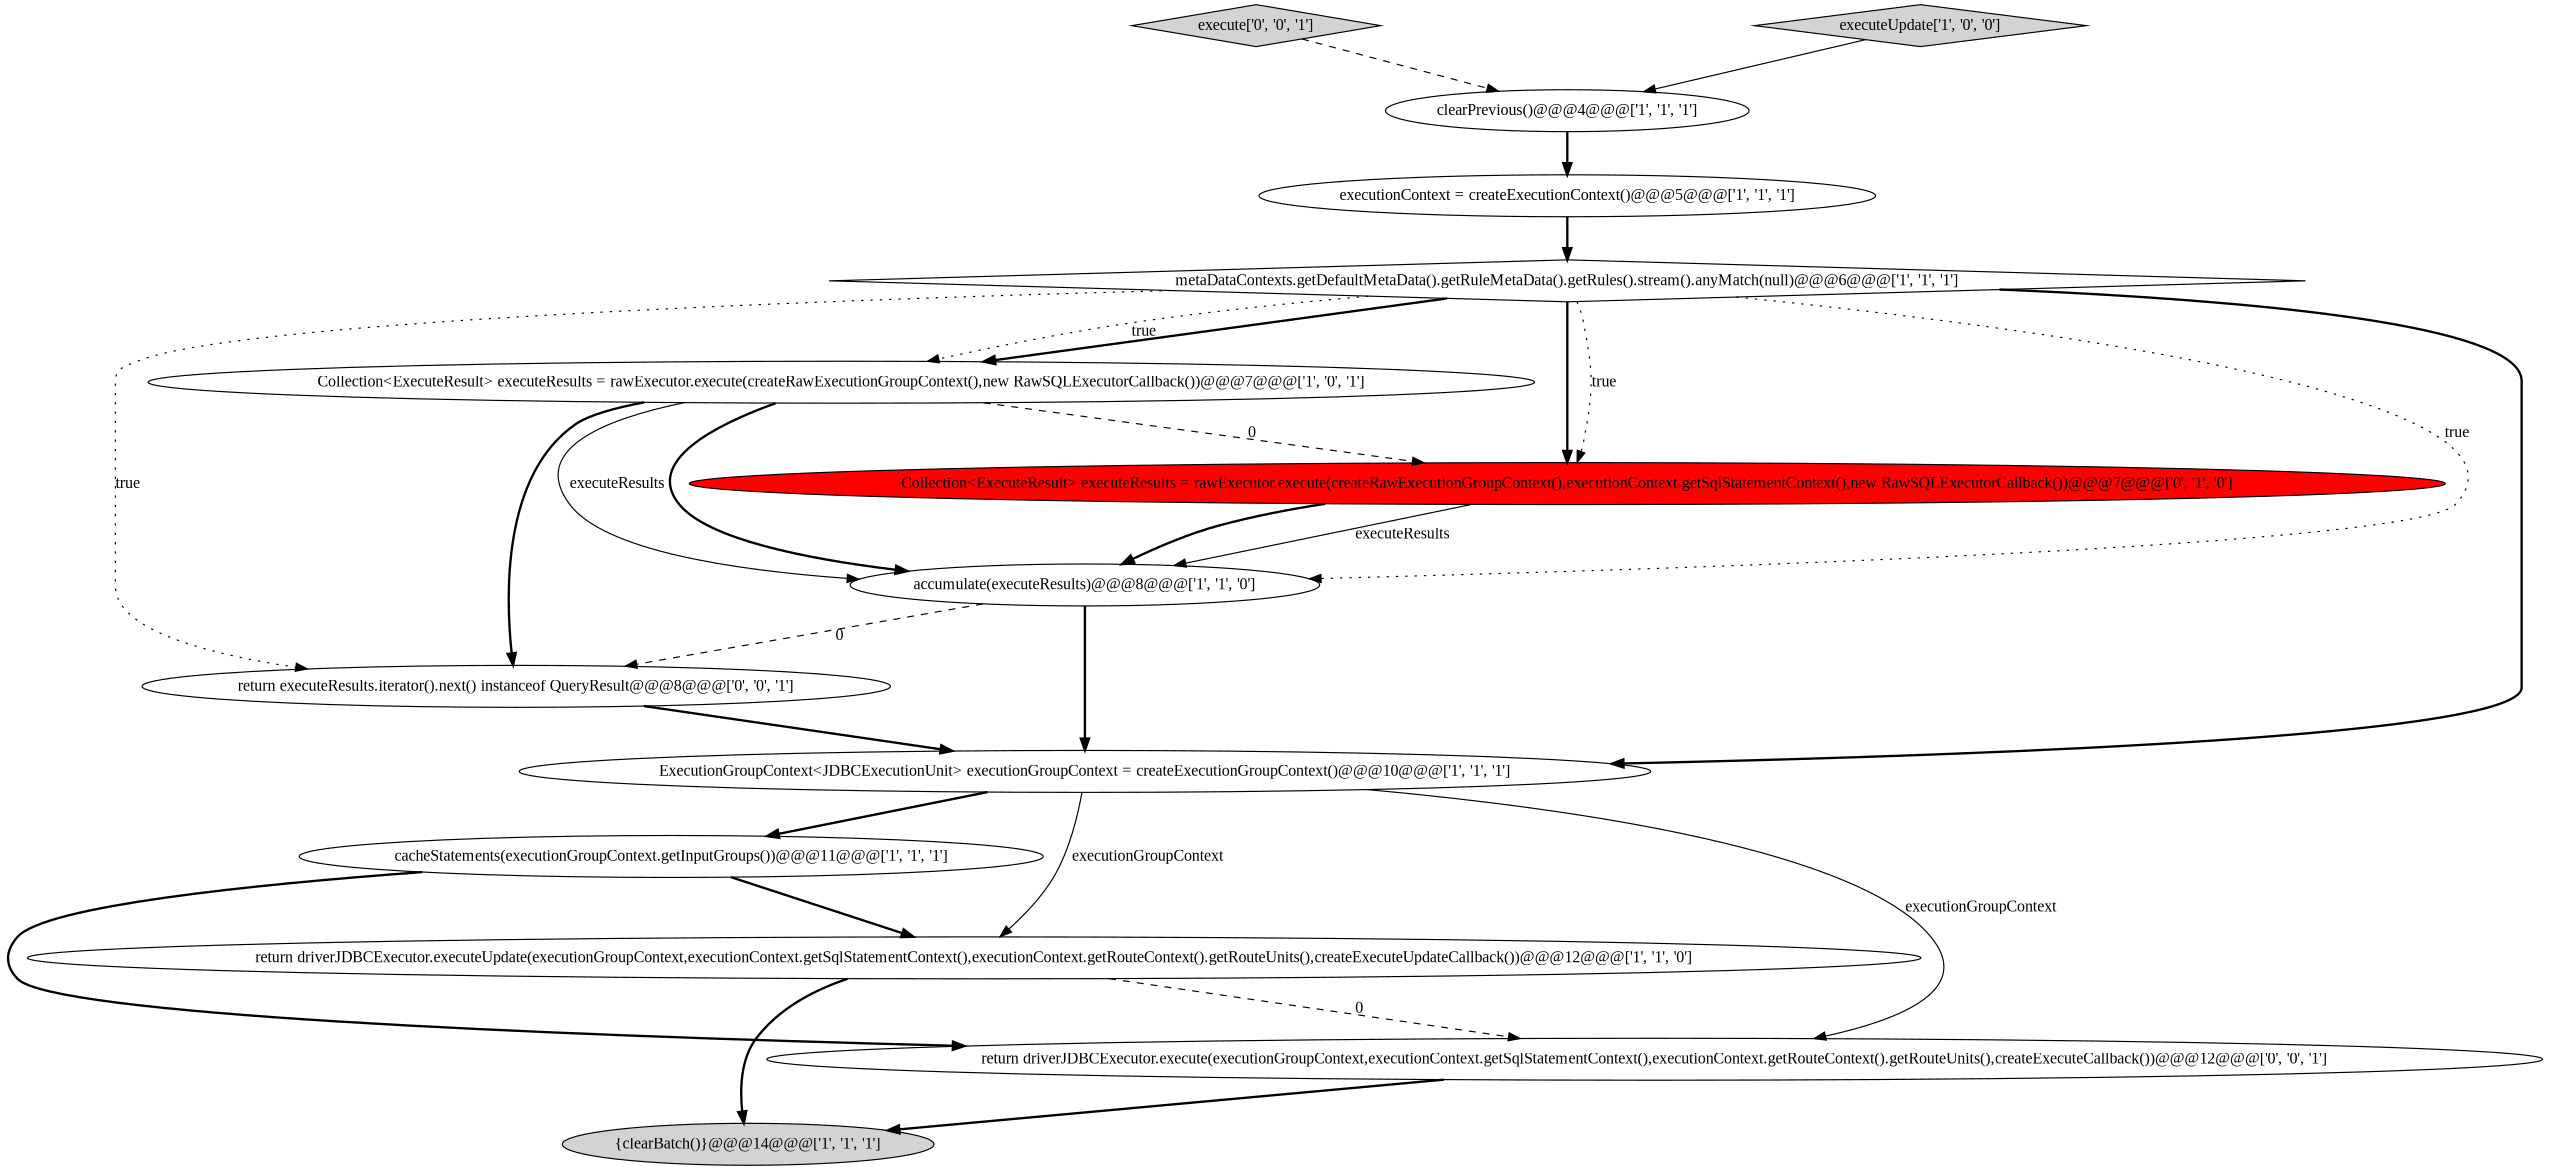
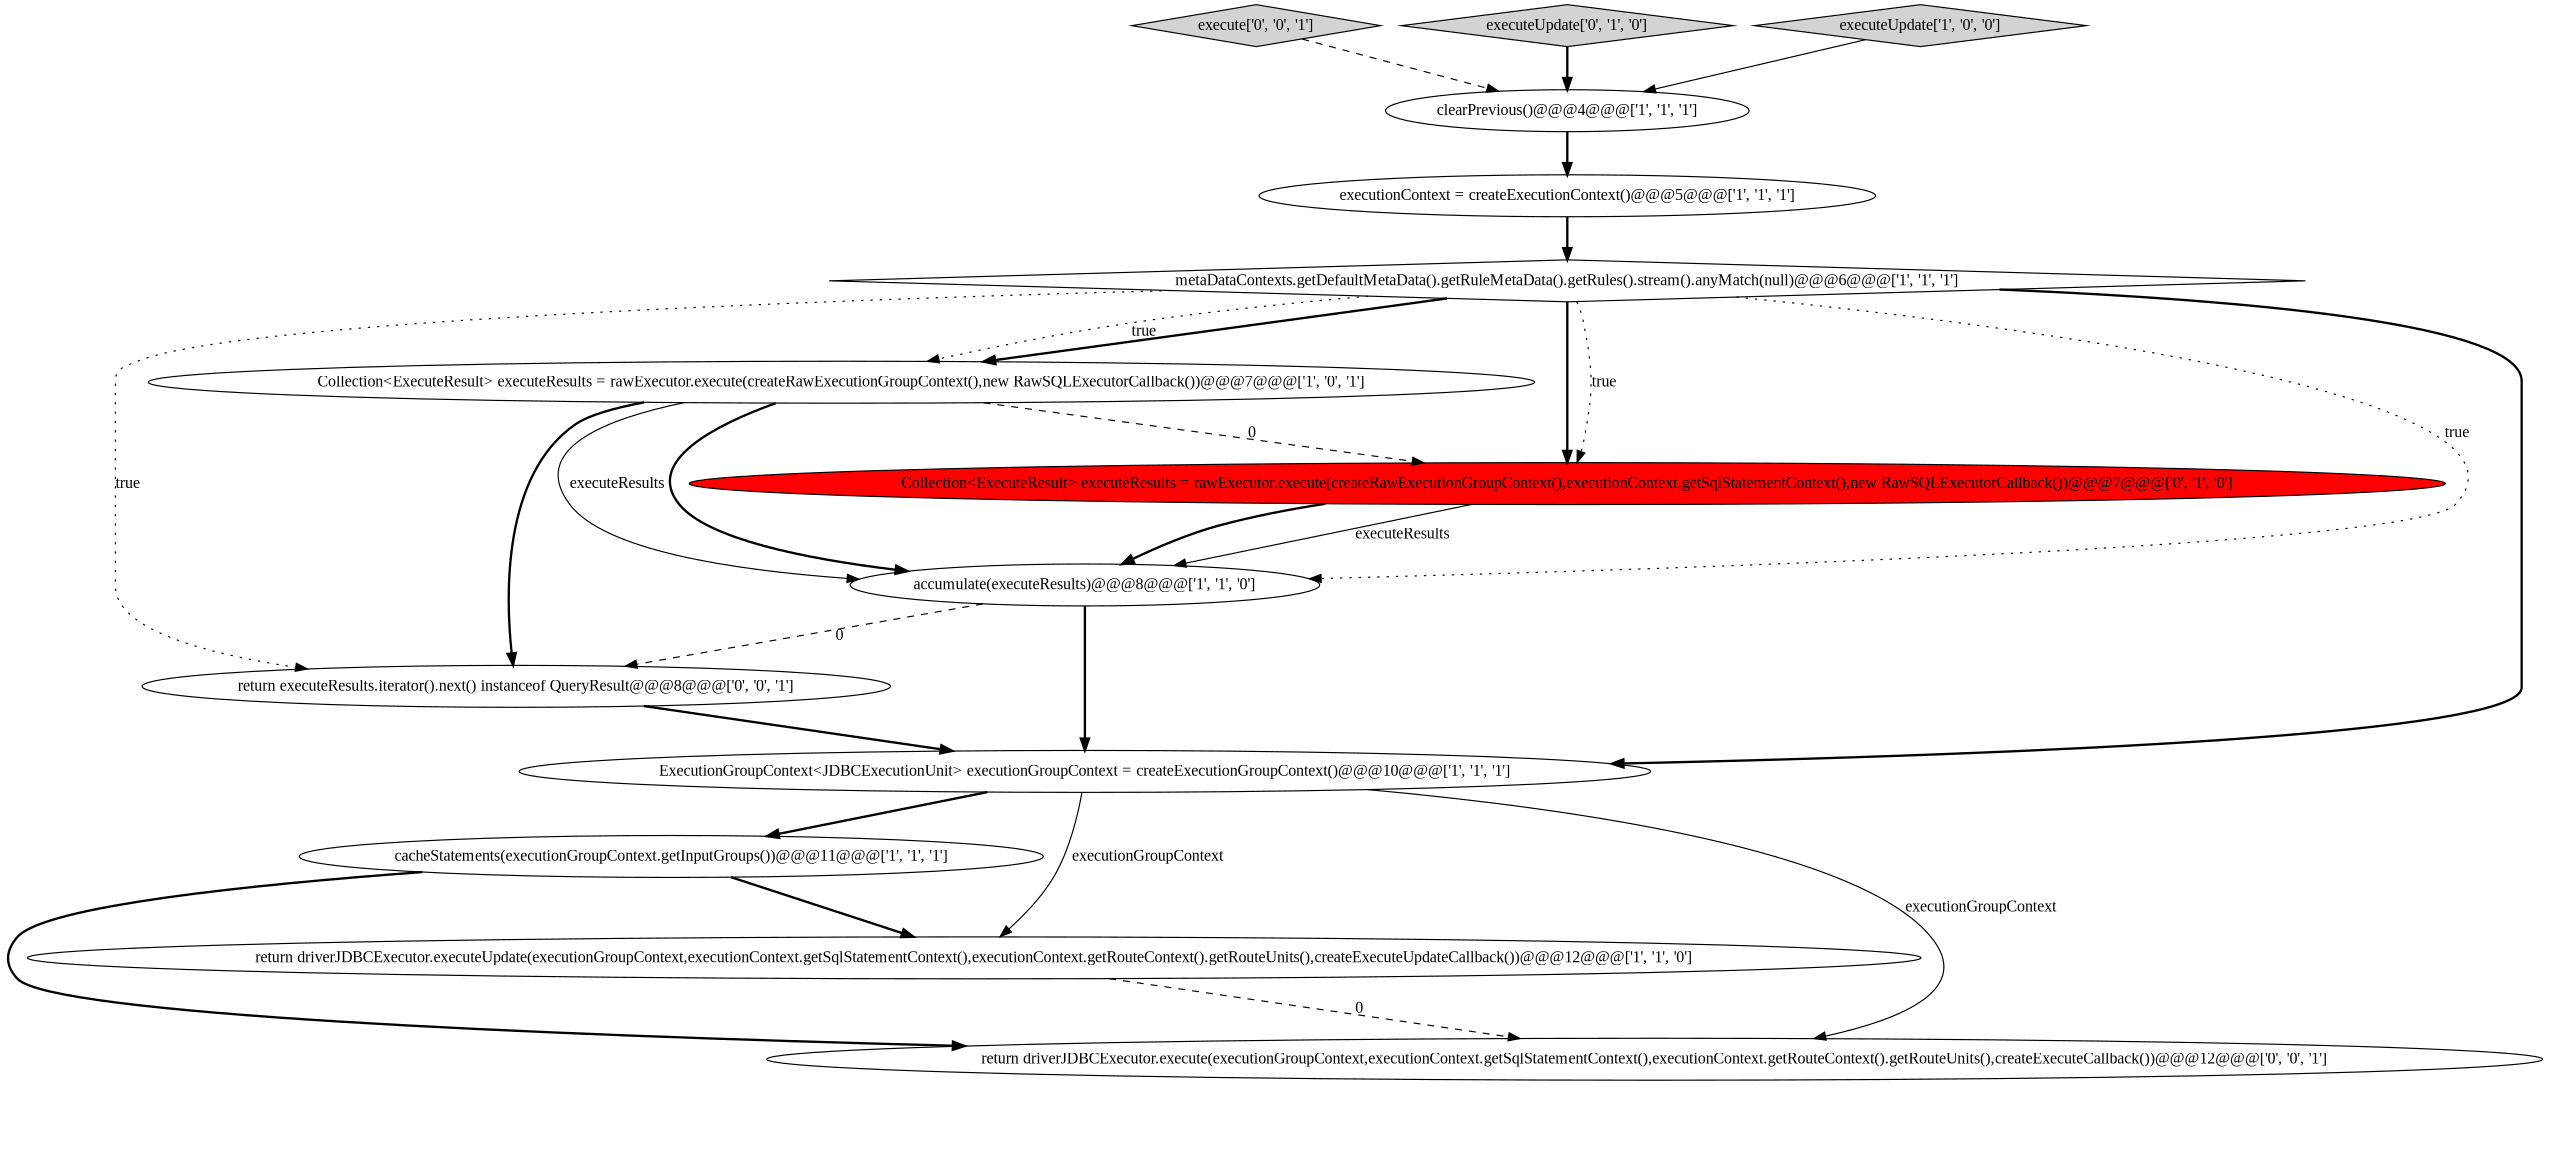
node "executeUpdate['0', '1', '0']": added
node "{clearBatch()}@@@14@@@['1', '1', '1']": removed
